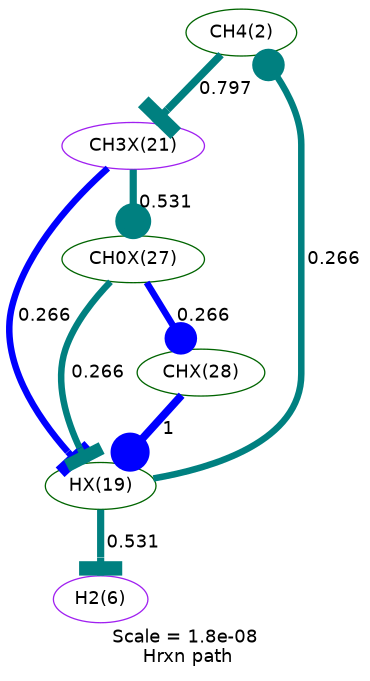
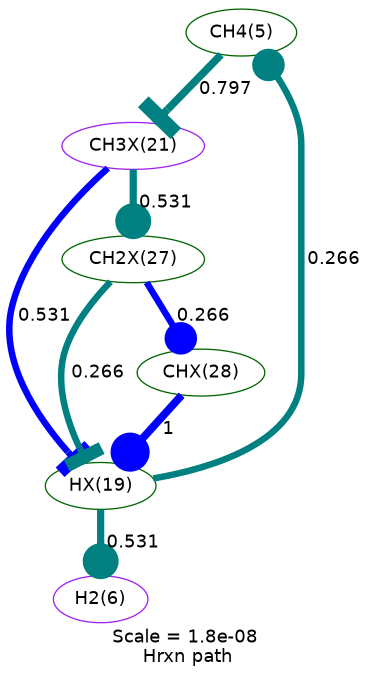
node "CH4(2)": label "CH4(2)" -> "CH4(5)"
node "CH0X(27)": label "CH0X(27)" -> "CH2X(27)"
edge "CH3X(21)" -> "HX(19)": label " 0.266" -> " 0.531"
edge "HX(19)" -> "H2(6)": arrowhead tee -> dot
